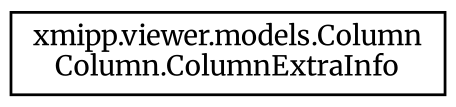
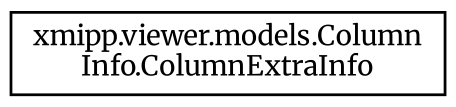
node "xmipp.viewer.models.Column Column.ColumnExtraInfo": label "xmipp.viewer.models.Column Column.ColumnExtraInfo" -> "xmipp.viewer.models.Column Info.ColumnExtraInfo"
